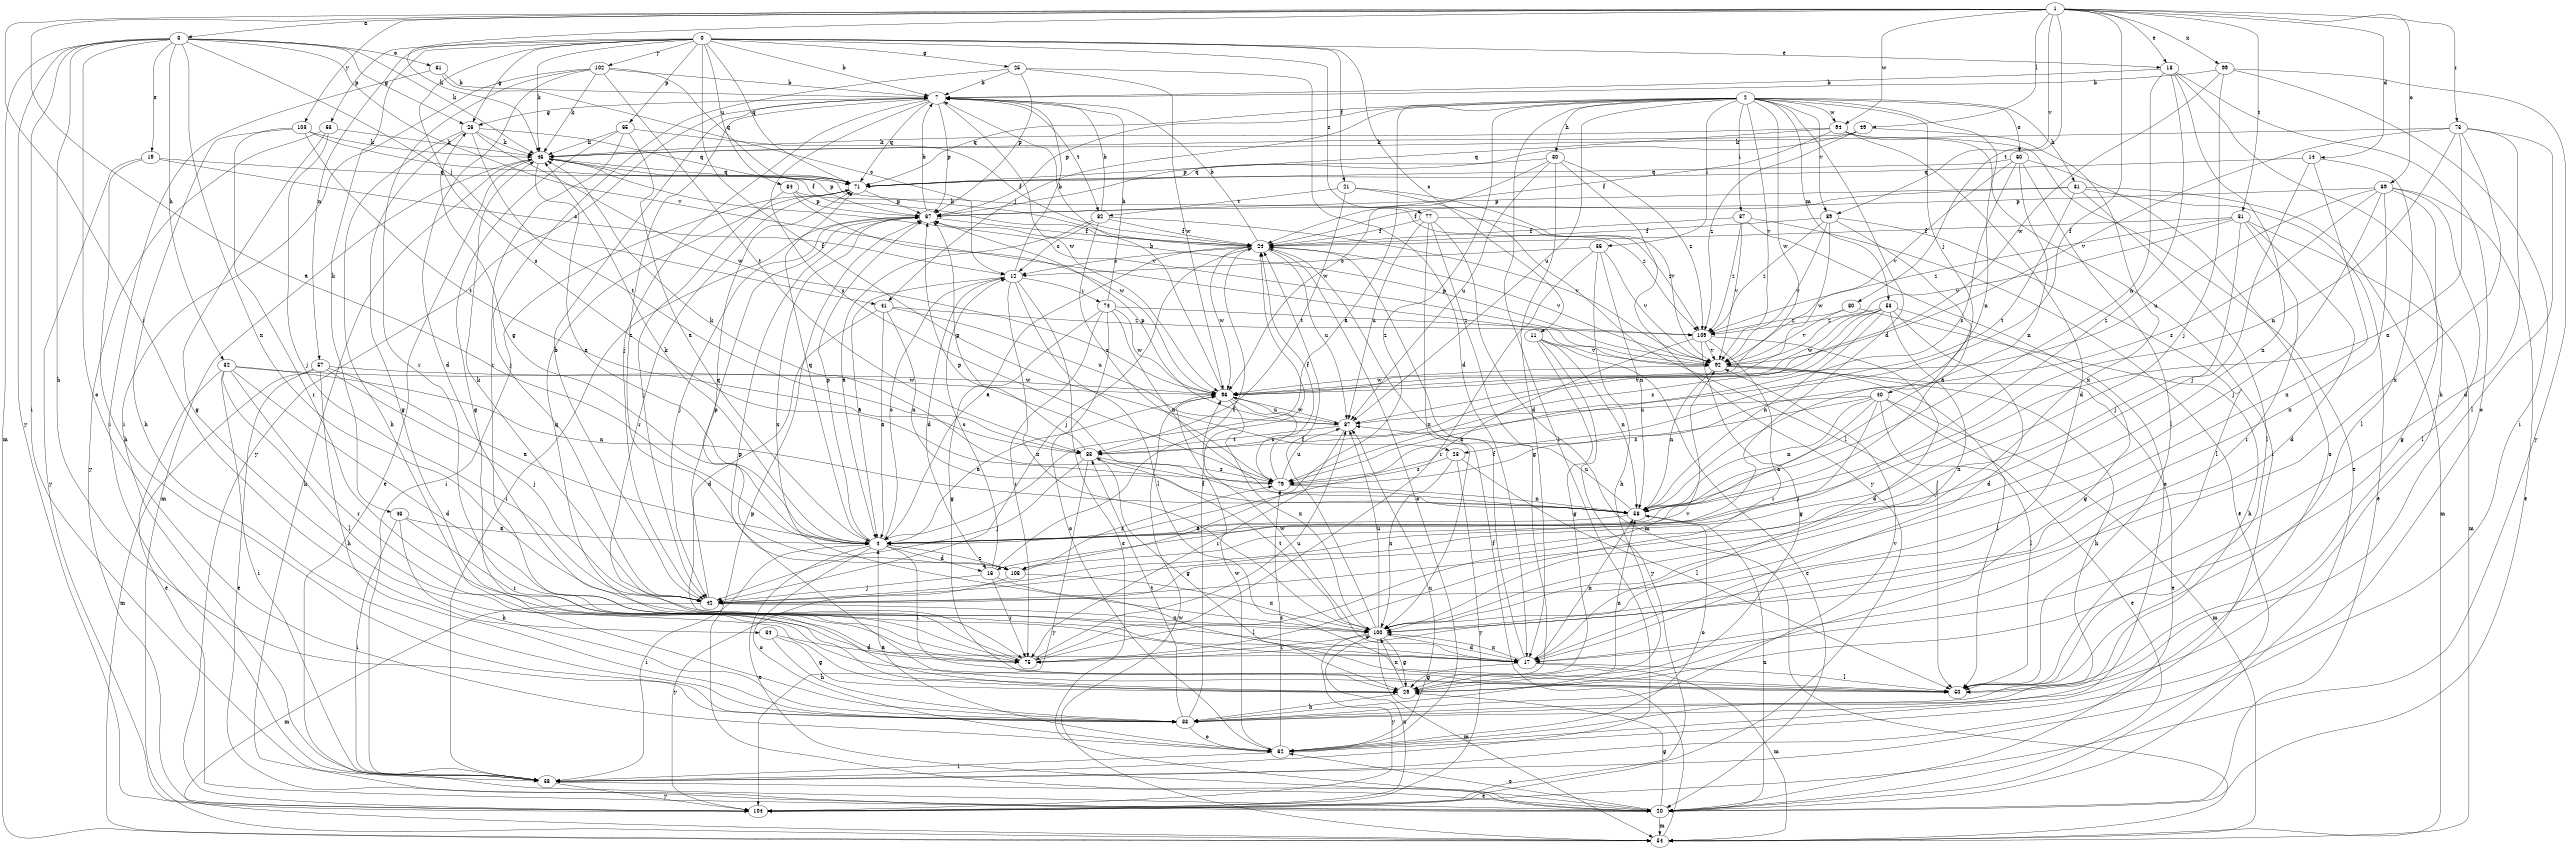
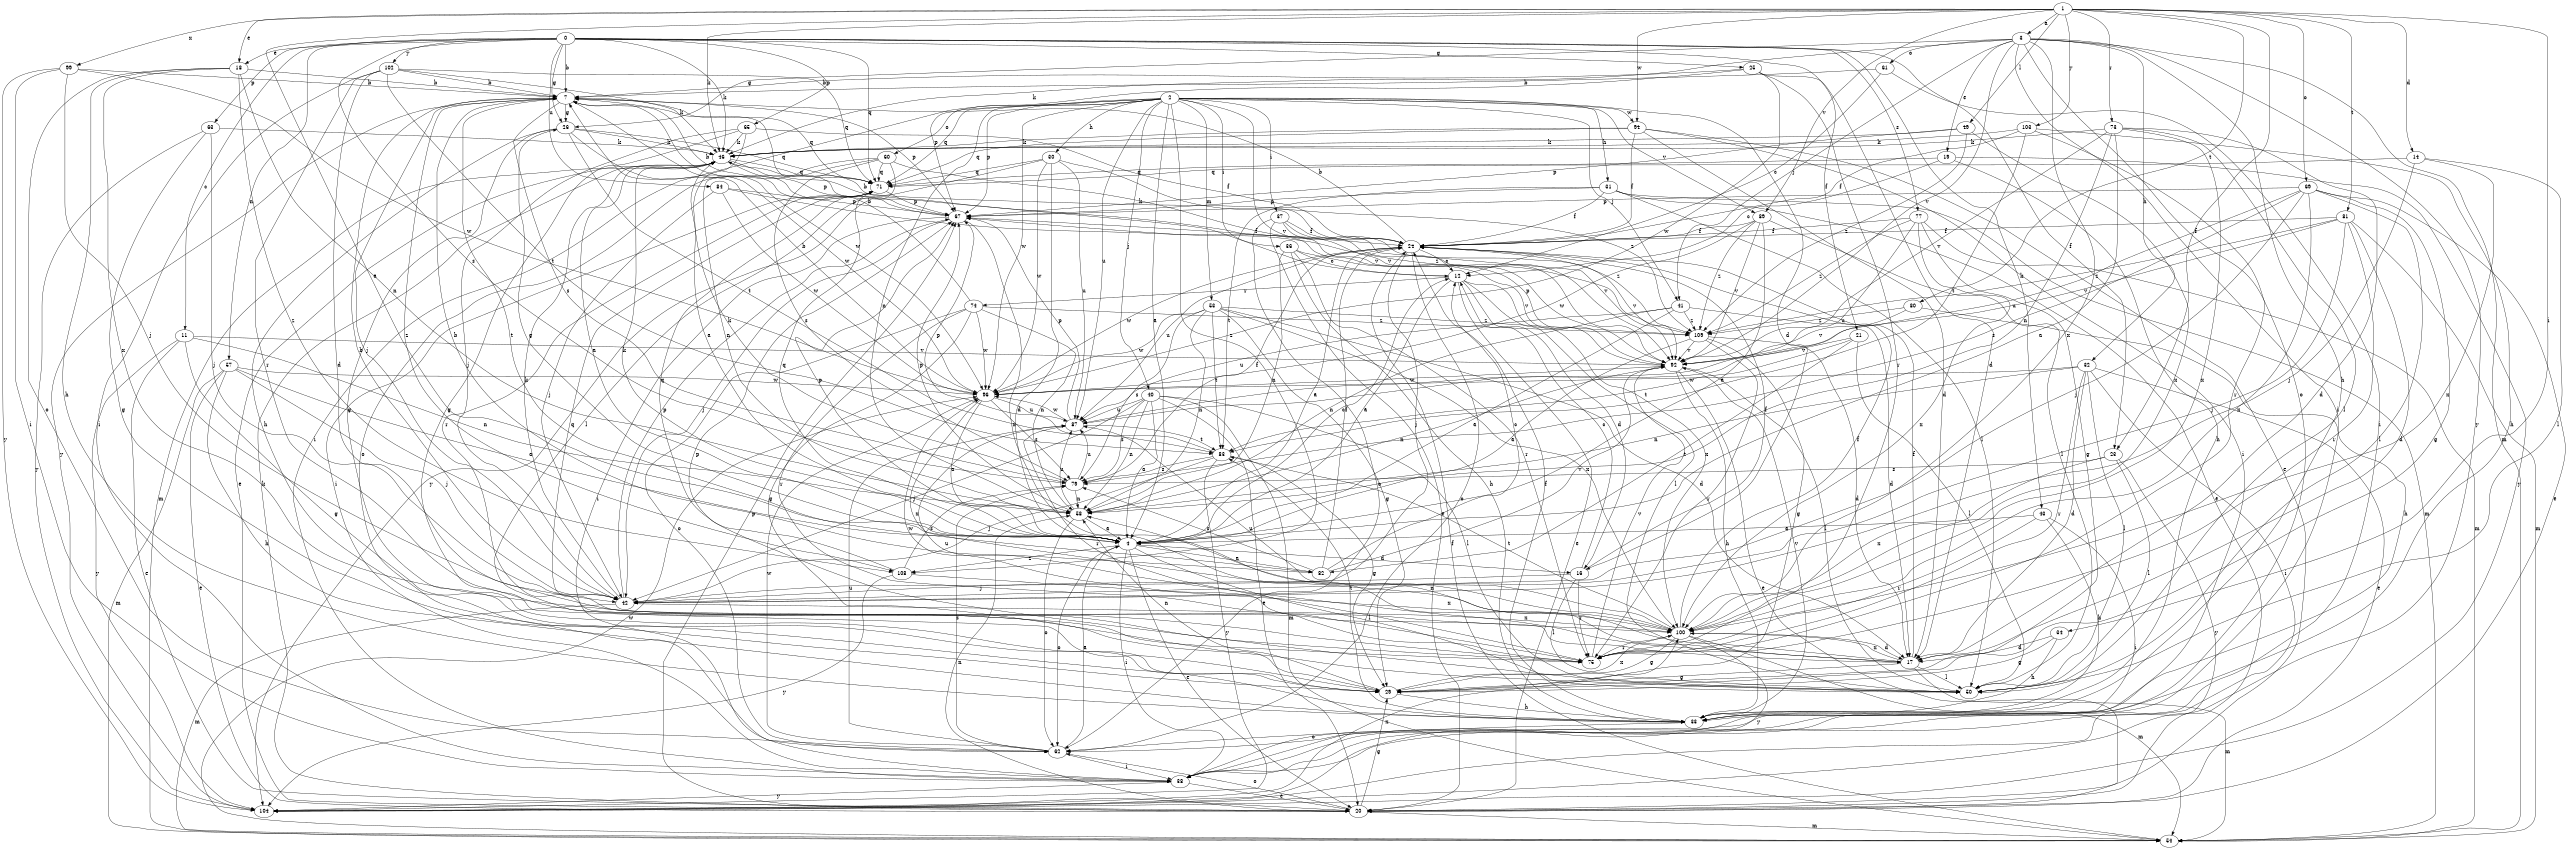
edge "82" -> "4": reversed
